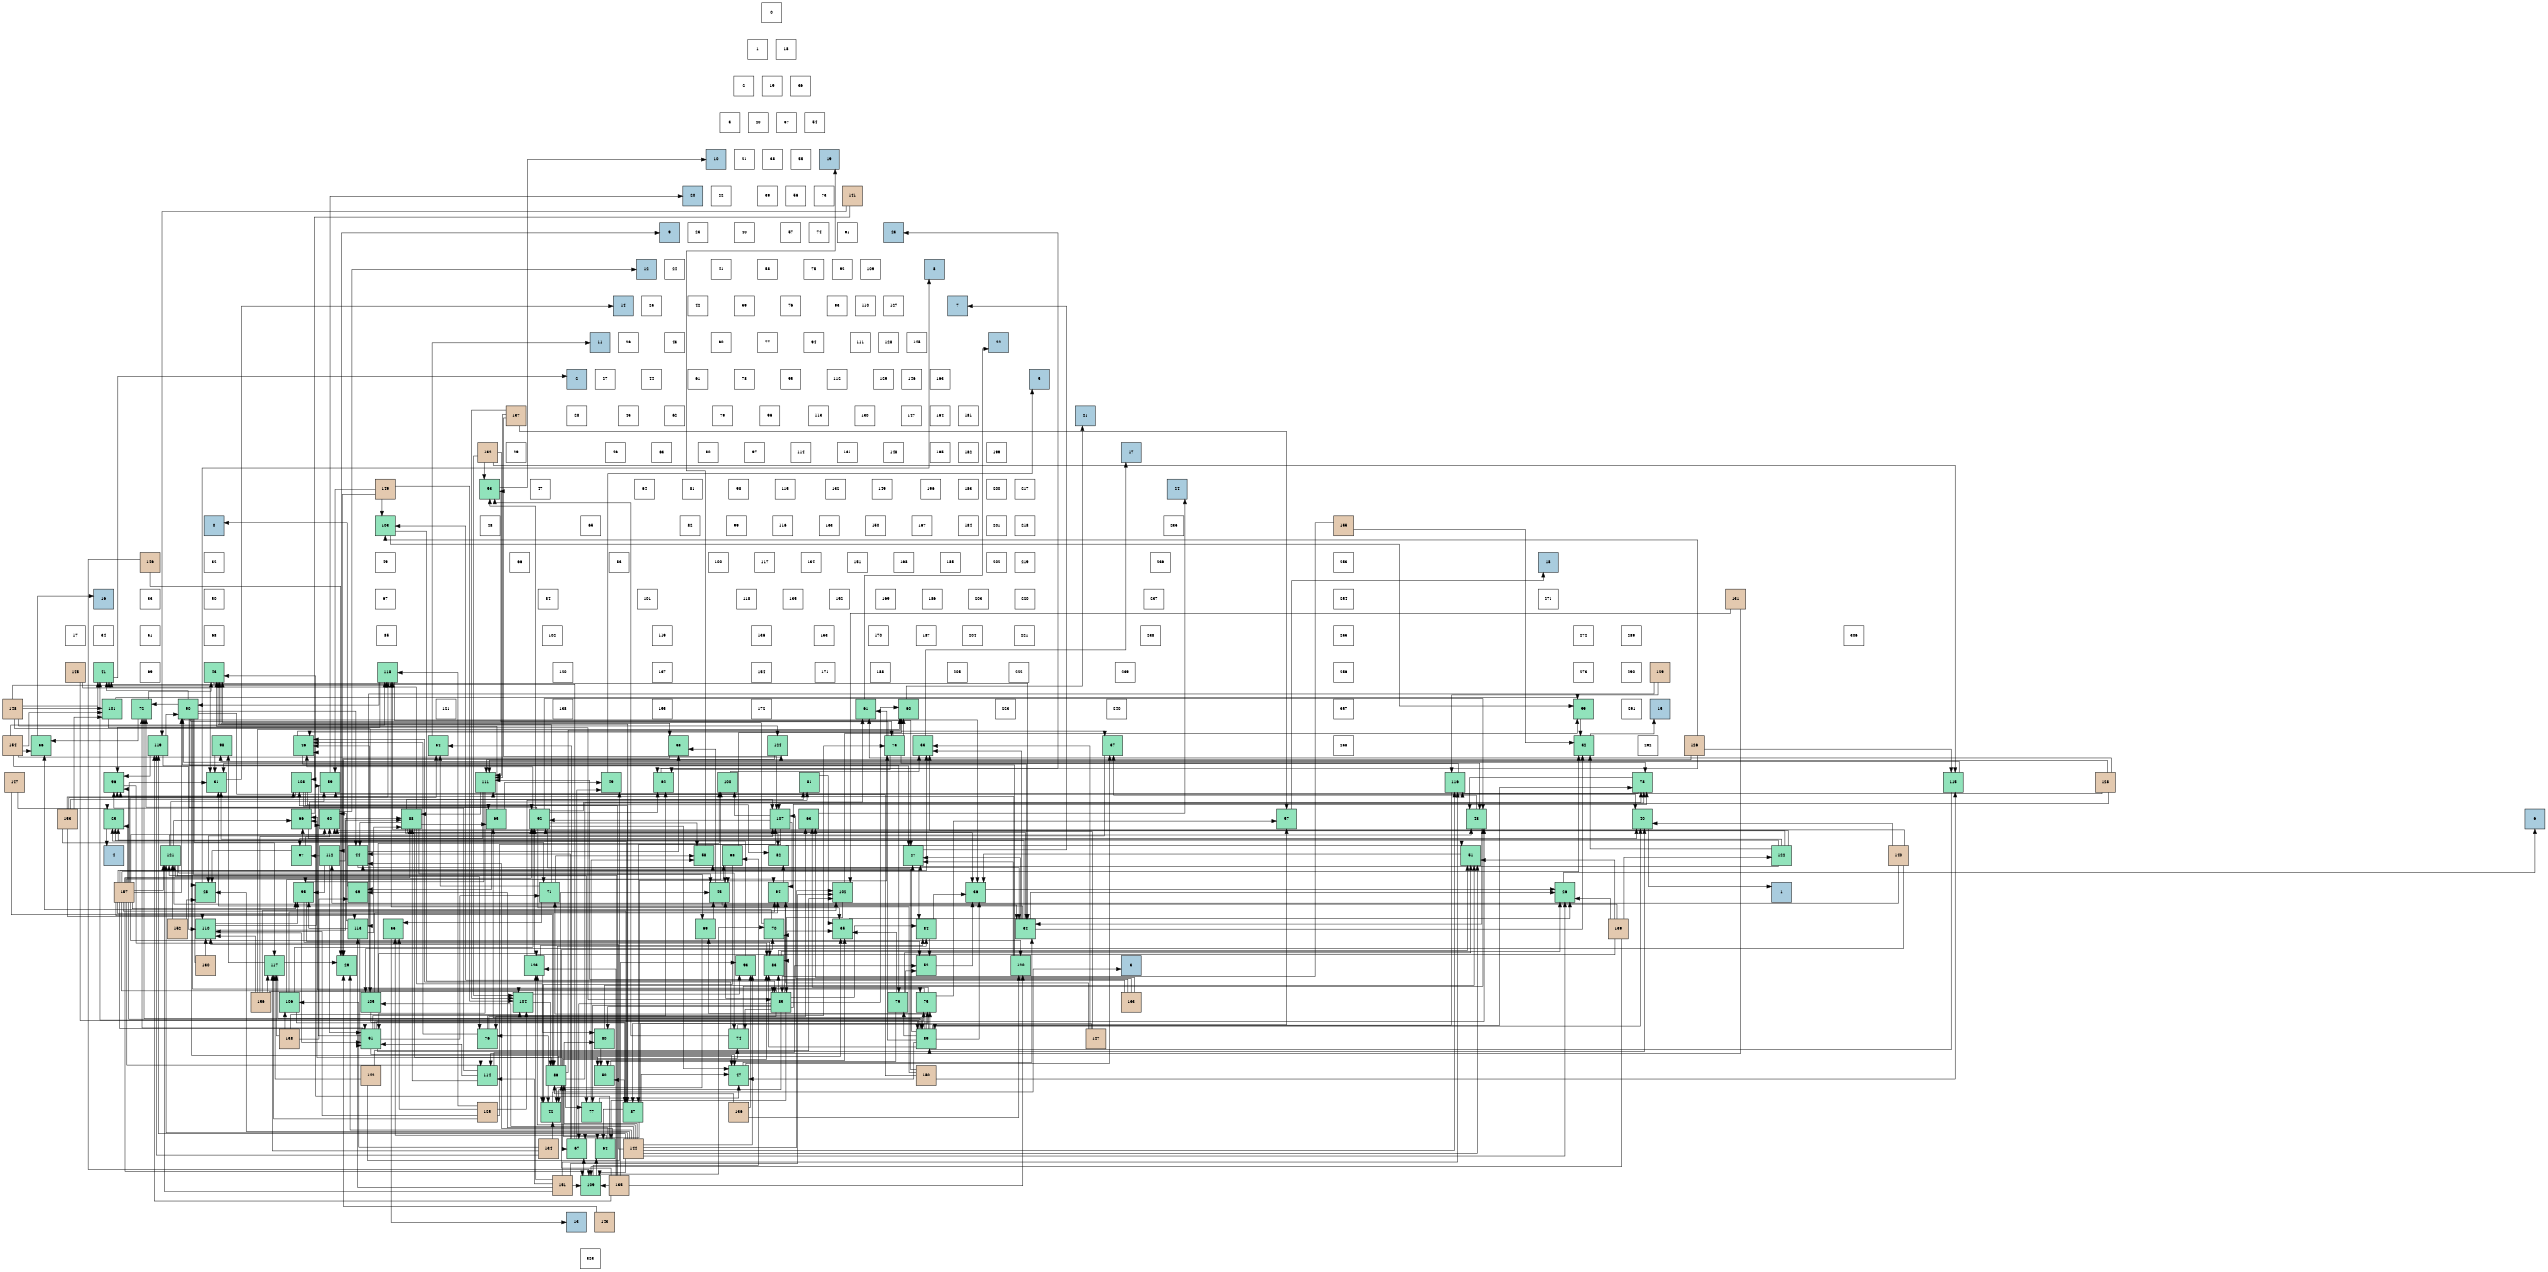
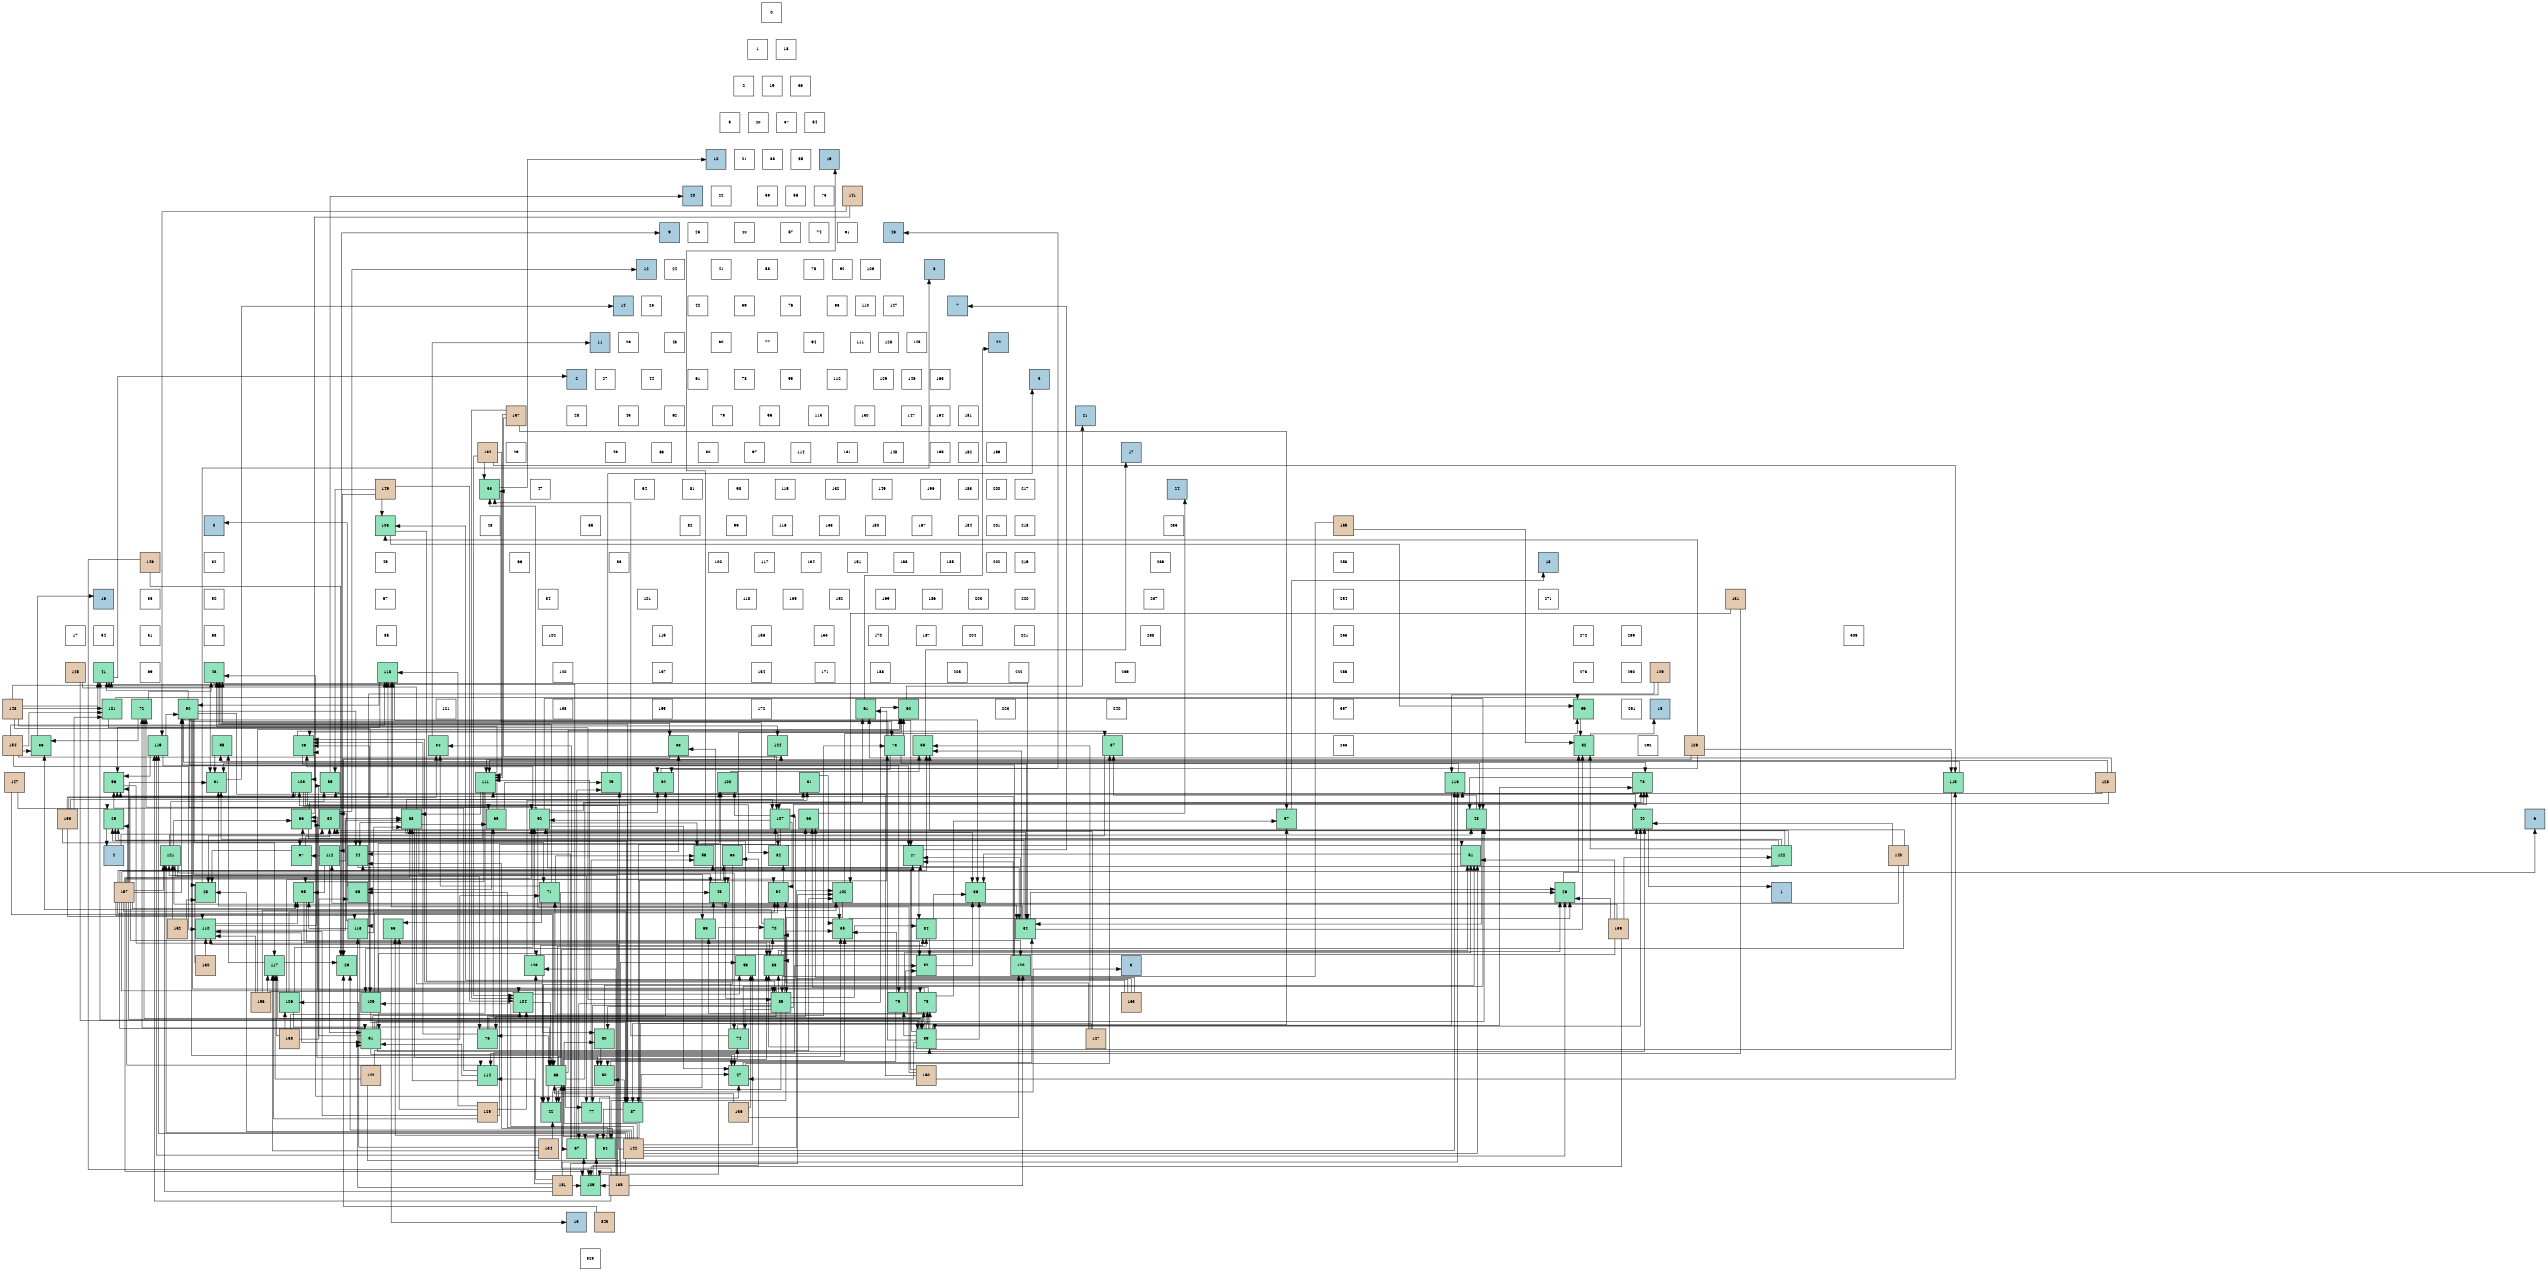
edge "90" -> "72": removed
edge "157" -> "30": now "4" -> "30"
edge "156" -> "107": removed
edge "106" -> "87": now "106" -> "86"
edge "144" -> "123": removed
node "143": label "143" -> "843"
